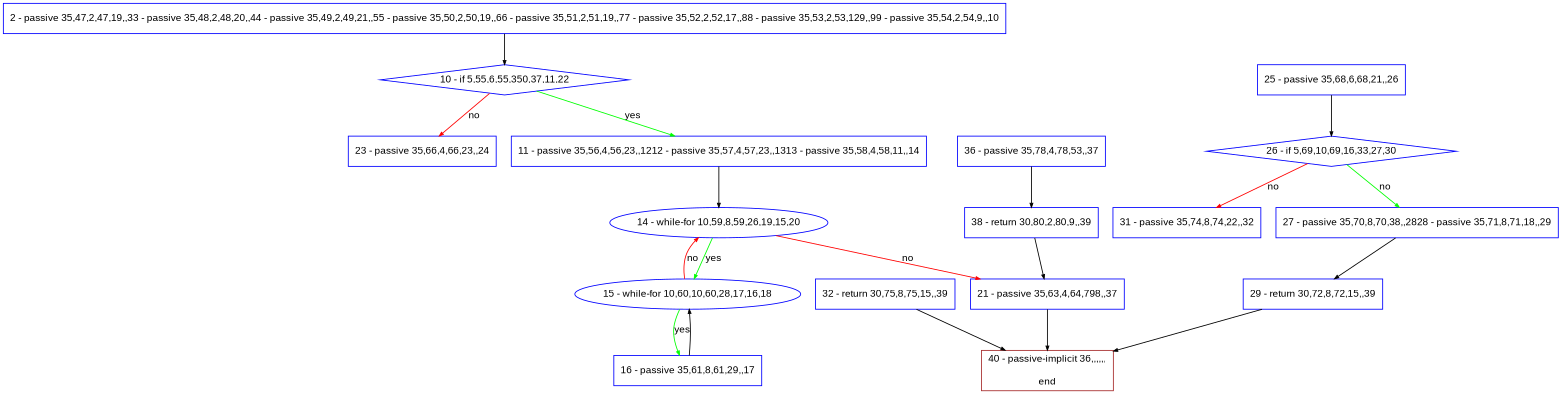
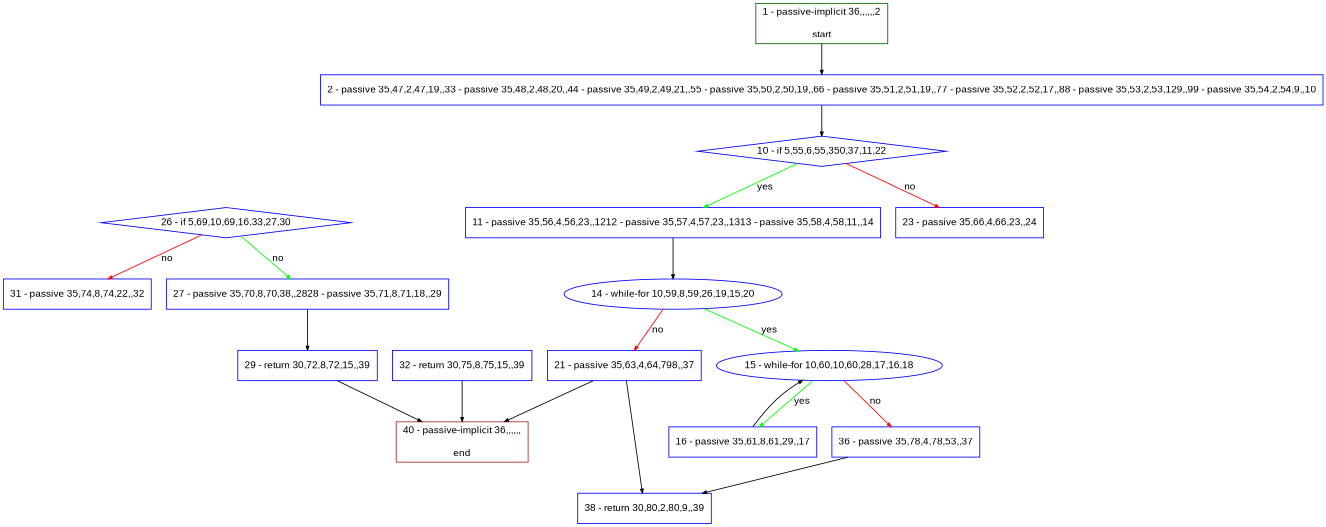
node "1 - passive-implicit 36,,,,,,2 start": added
node "25 - passive 35,68,6,68,21,,26": removed
edge "38 - return 30,80,2,80,9,,39" -> "21 - passive 35,63,4,64,798,,37": reversed
edge "15 - while-for 10,60,10,60,28,17,16,18" -> "14 - while-for 10,59,8,59,26,19,15,20": now "15 - while-for 10,60,10,60,28,17,16,18" -> "36 - passive 35,78,4,78,53,,37"
